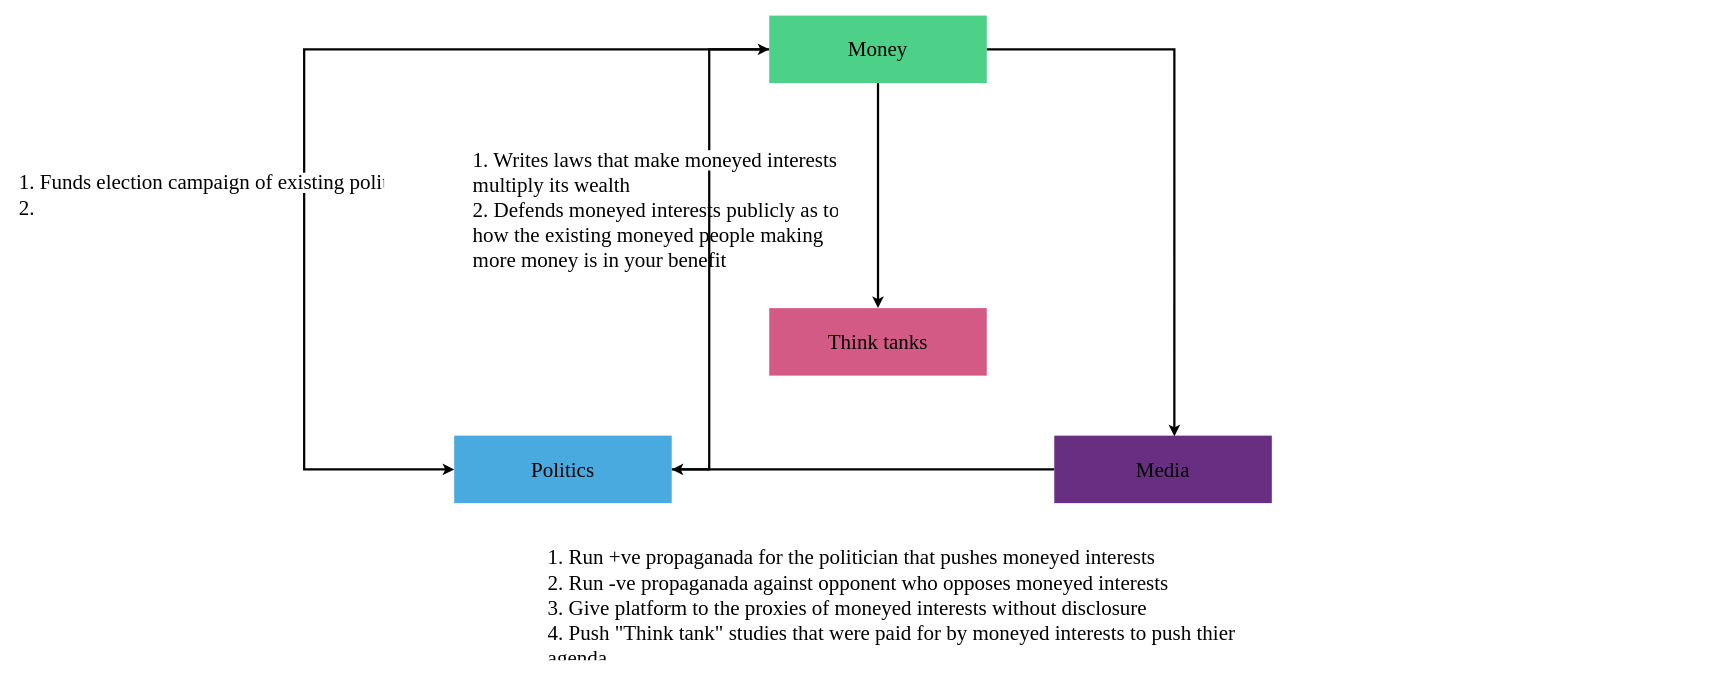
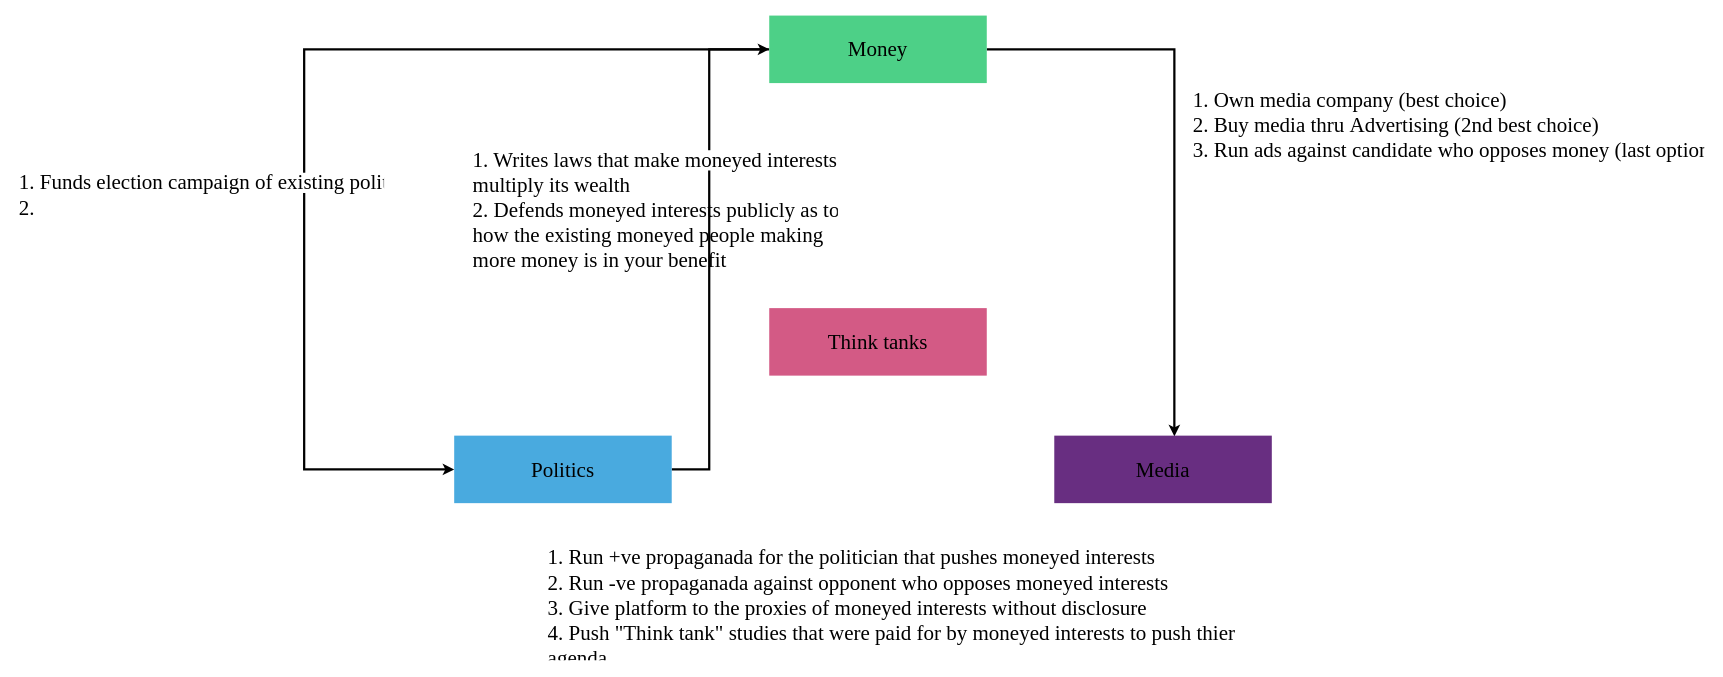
node "1. Own media company (best choice) 2. Buy media thru Advertising (2nd best choice) 3. Run ads against candidate who opposes money (last option)": added
edge "Money" -> "Think tanks": removed
edge "Media" -> "Politics": removed
